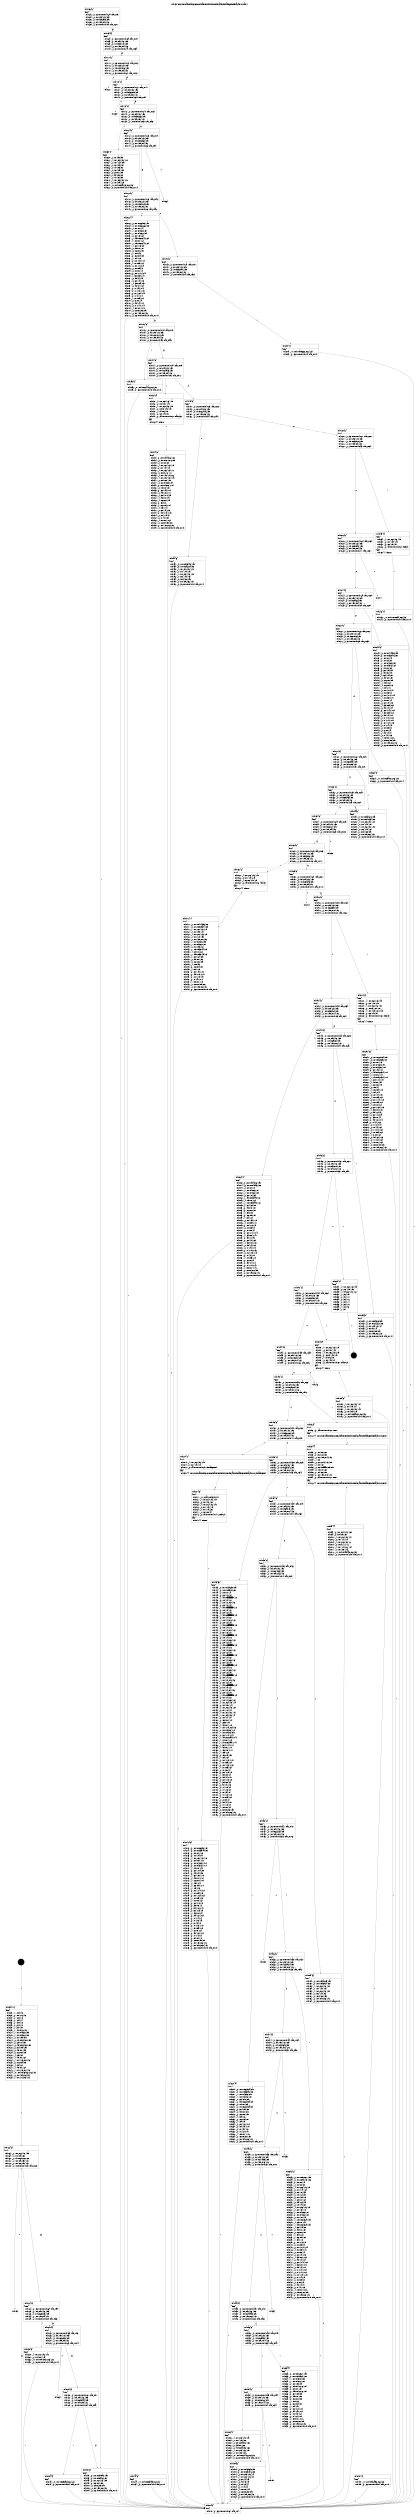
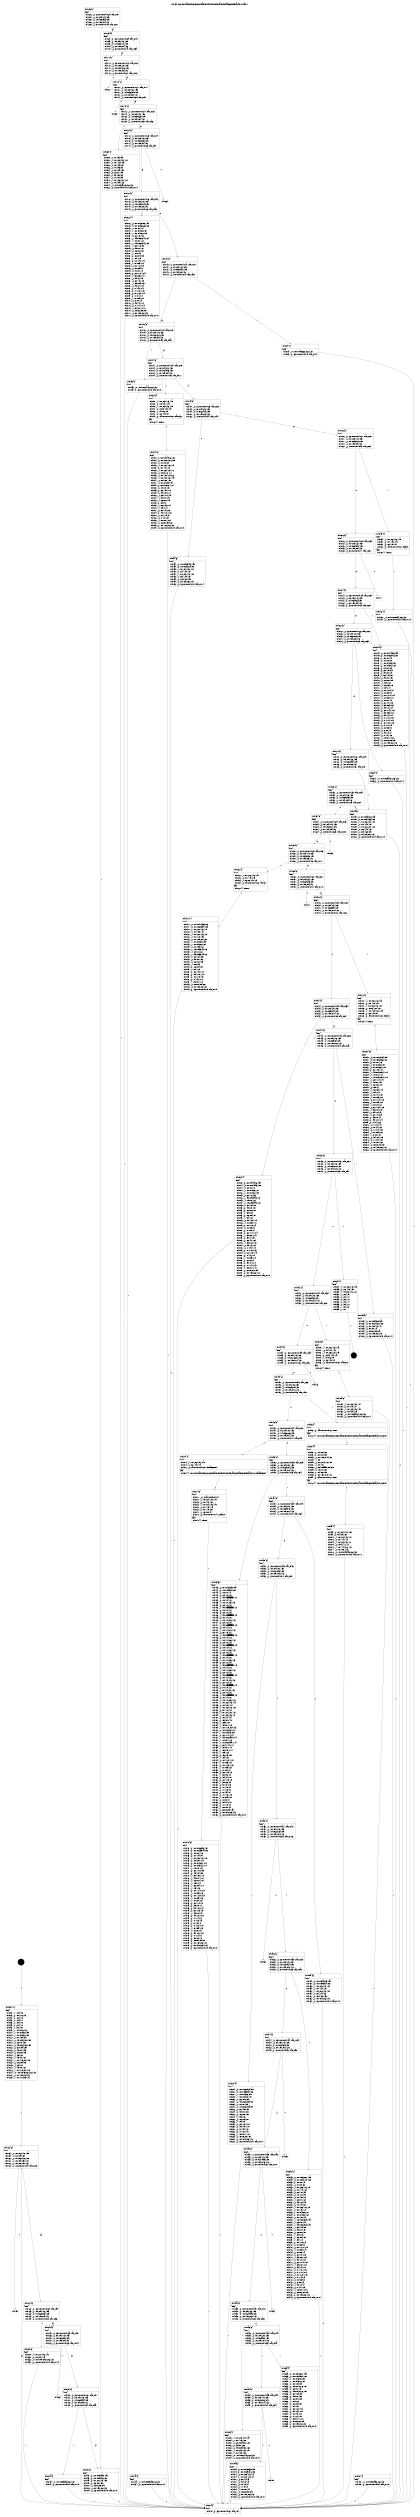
edge "0x402088 [147]" -> "0x4017b8 [28]": now "0x40179c [28]" -> "0x4017b8 [28]"
edge "0x40187c [28]" -> "0x401898 [28]": removed, label "18"
